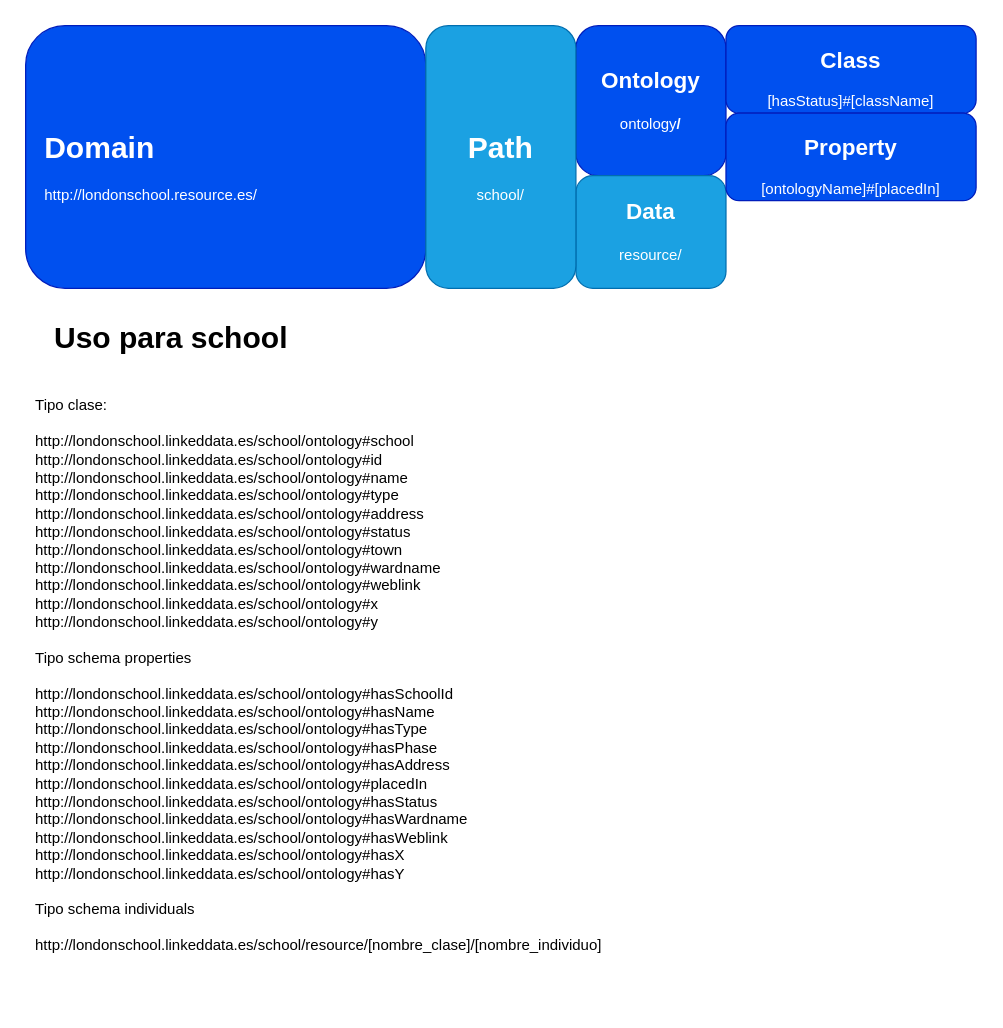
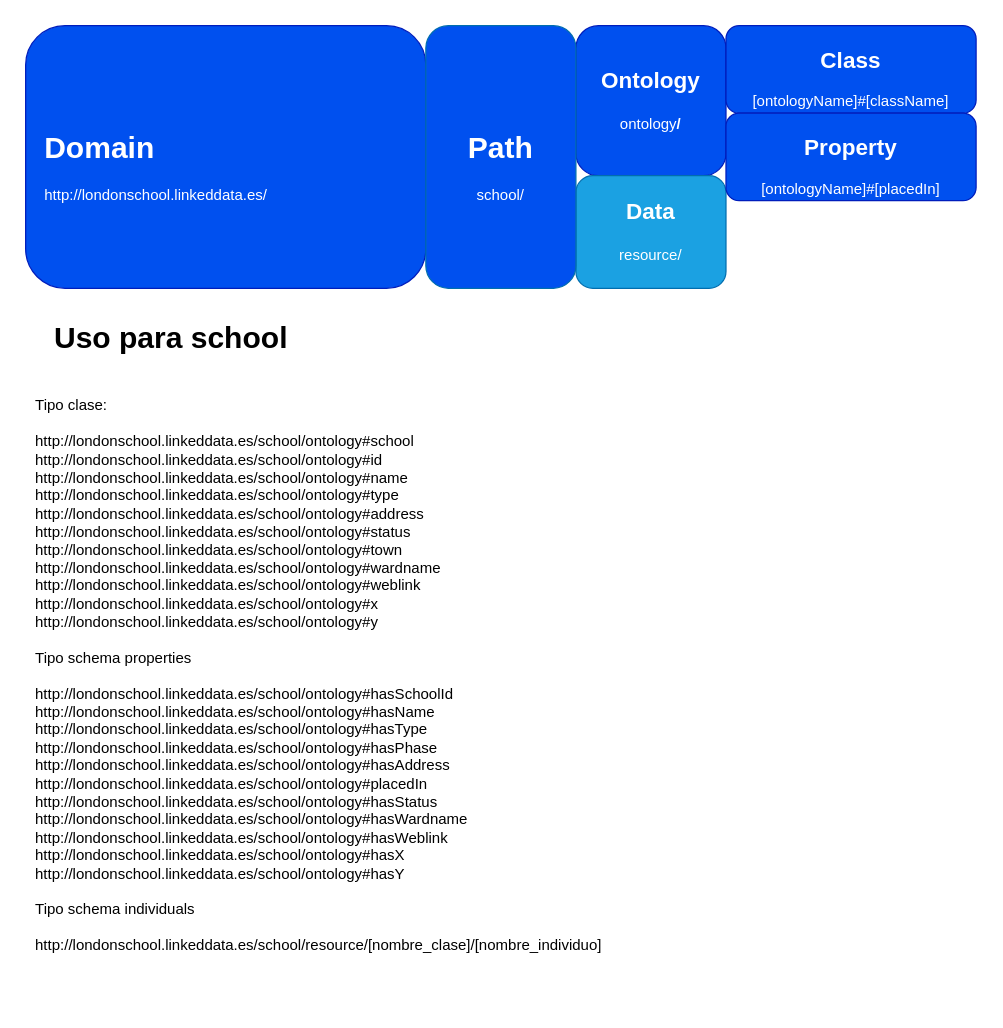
node "Class [hasStatus]#[className]": label "Class [hasStatus]#[className]" -> "Class [ontologyName]#[className]"
node "Domain http://londonschool.resource.es/": label "Domain http://londonschool.resource.es/" -> "Domain http://londonschool.linkeddata.es/"
node "Path school/": fillcolor #1ba1e2 -> #0050ef
